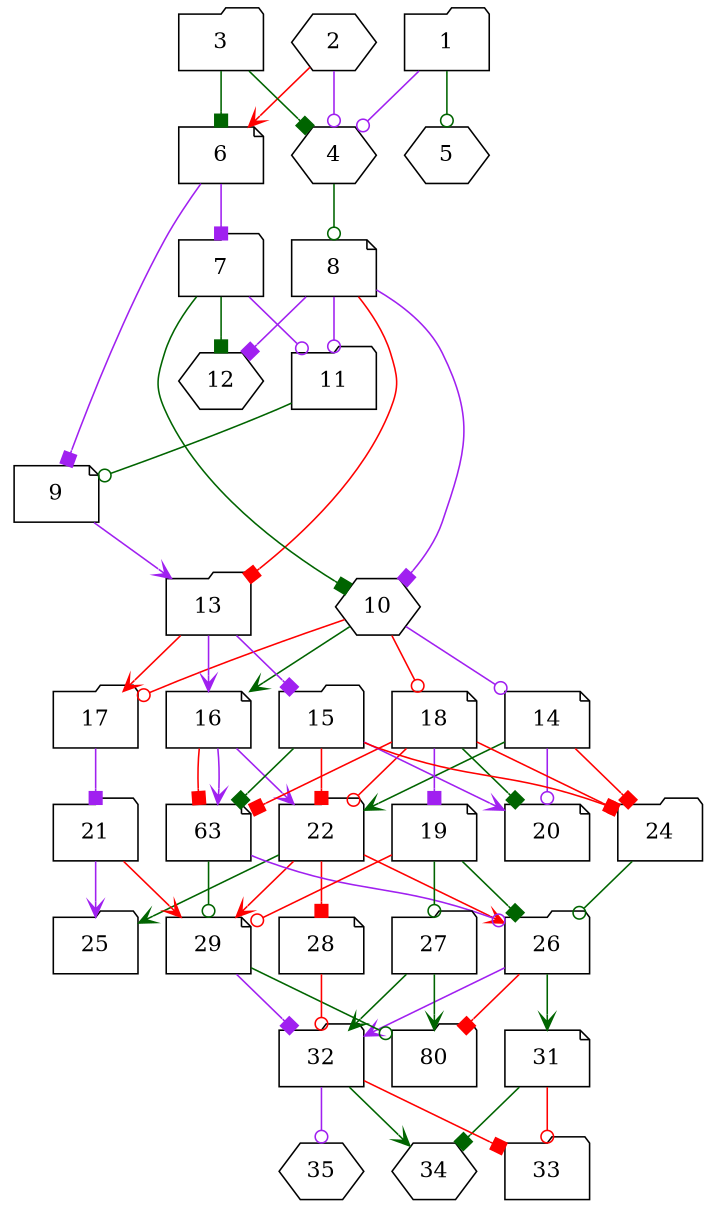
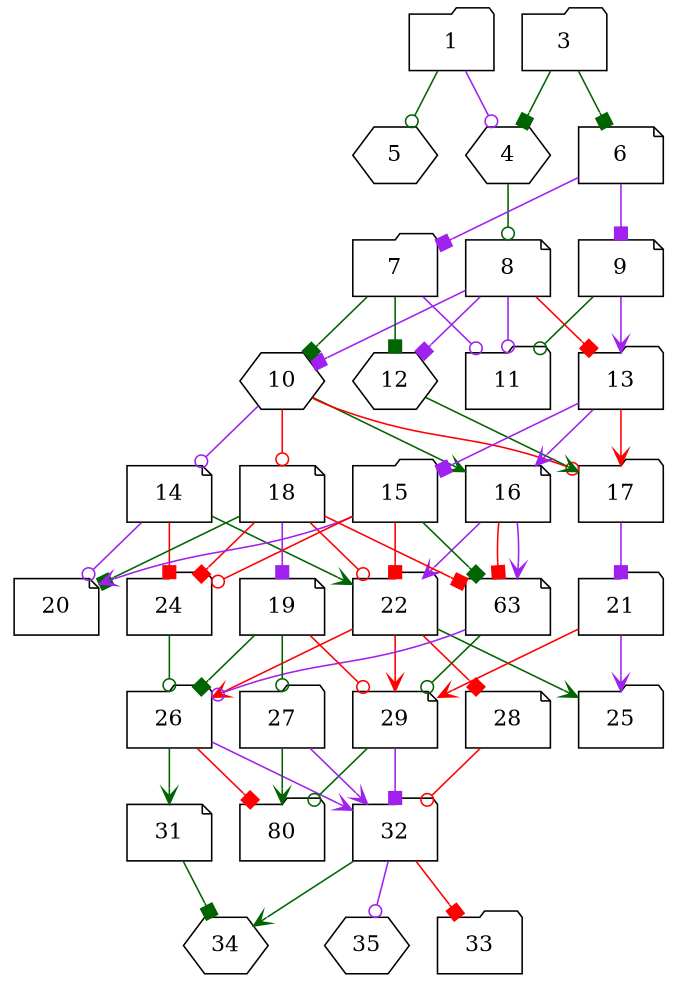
node "2": removed
edge "12" -> "17": added
edge "11" -> "9": reversed
edge "27" -> "32": color darkgreen -> purple
edge "31" -> "33": removed
